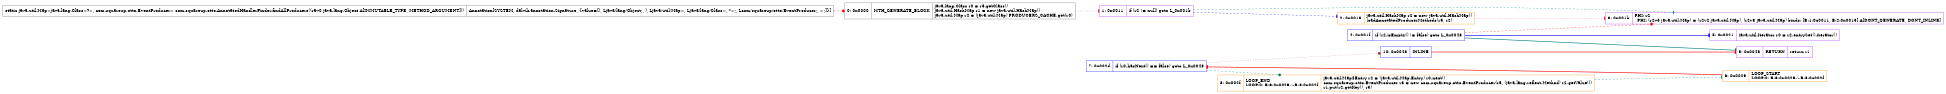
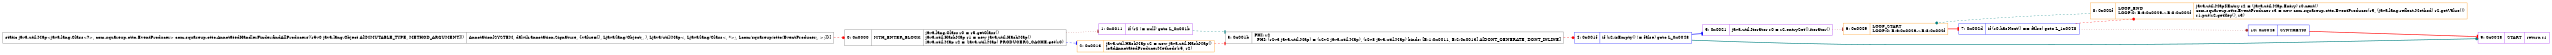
node "0: 0x0000": text "MTH_GENERATE_BLOCK" -> "MTH_ENTER_BLOCK"
edge "1: 0x0011" -> "2: 0x0013": now "0: 0x0000" -> "2: 0x0013"
edge "2: 0x0013" -> "3: 0x001b": style dotted -> dashed
node "3: 0x001b": color purple -> gray40
edge "4: 0x001f" -> "3: 0x001b": reversed
edge "5: 0x0021" -> "6: 0x0029": added
edge "4: 0x001f" -> "9: 0x0048": arrowhead tee -> dot
node "10: 0x0048": text "INLINE" -> "SYNTHETIC"
node "9: 0x0048": text "RETURN" -> "START"
node "7: 0x002d": text "if (r0.hasNext() == false) goto L_0x0048" -> "if (r0.hasNext() == false) goto L_1x0048"
edge "7: 0x002d" -> "8: 0x002f": color teal -> red
edge "8: 0x002f" -> "6: 0x0029": arrowhead tee -> dot
